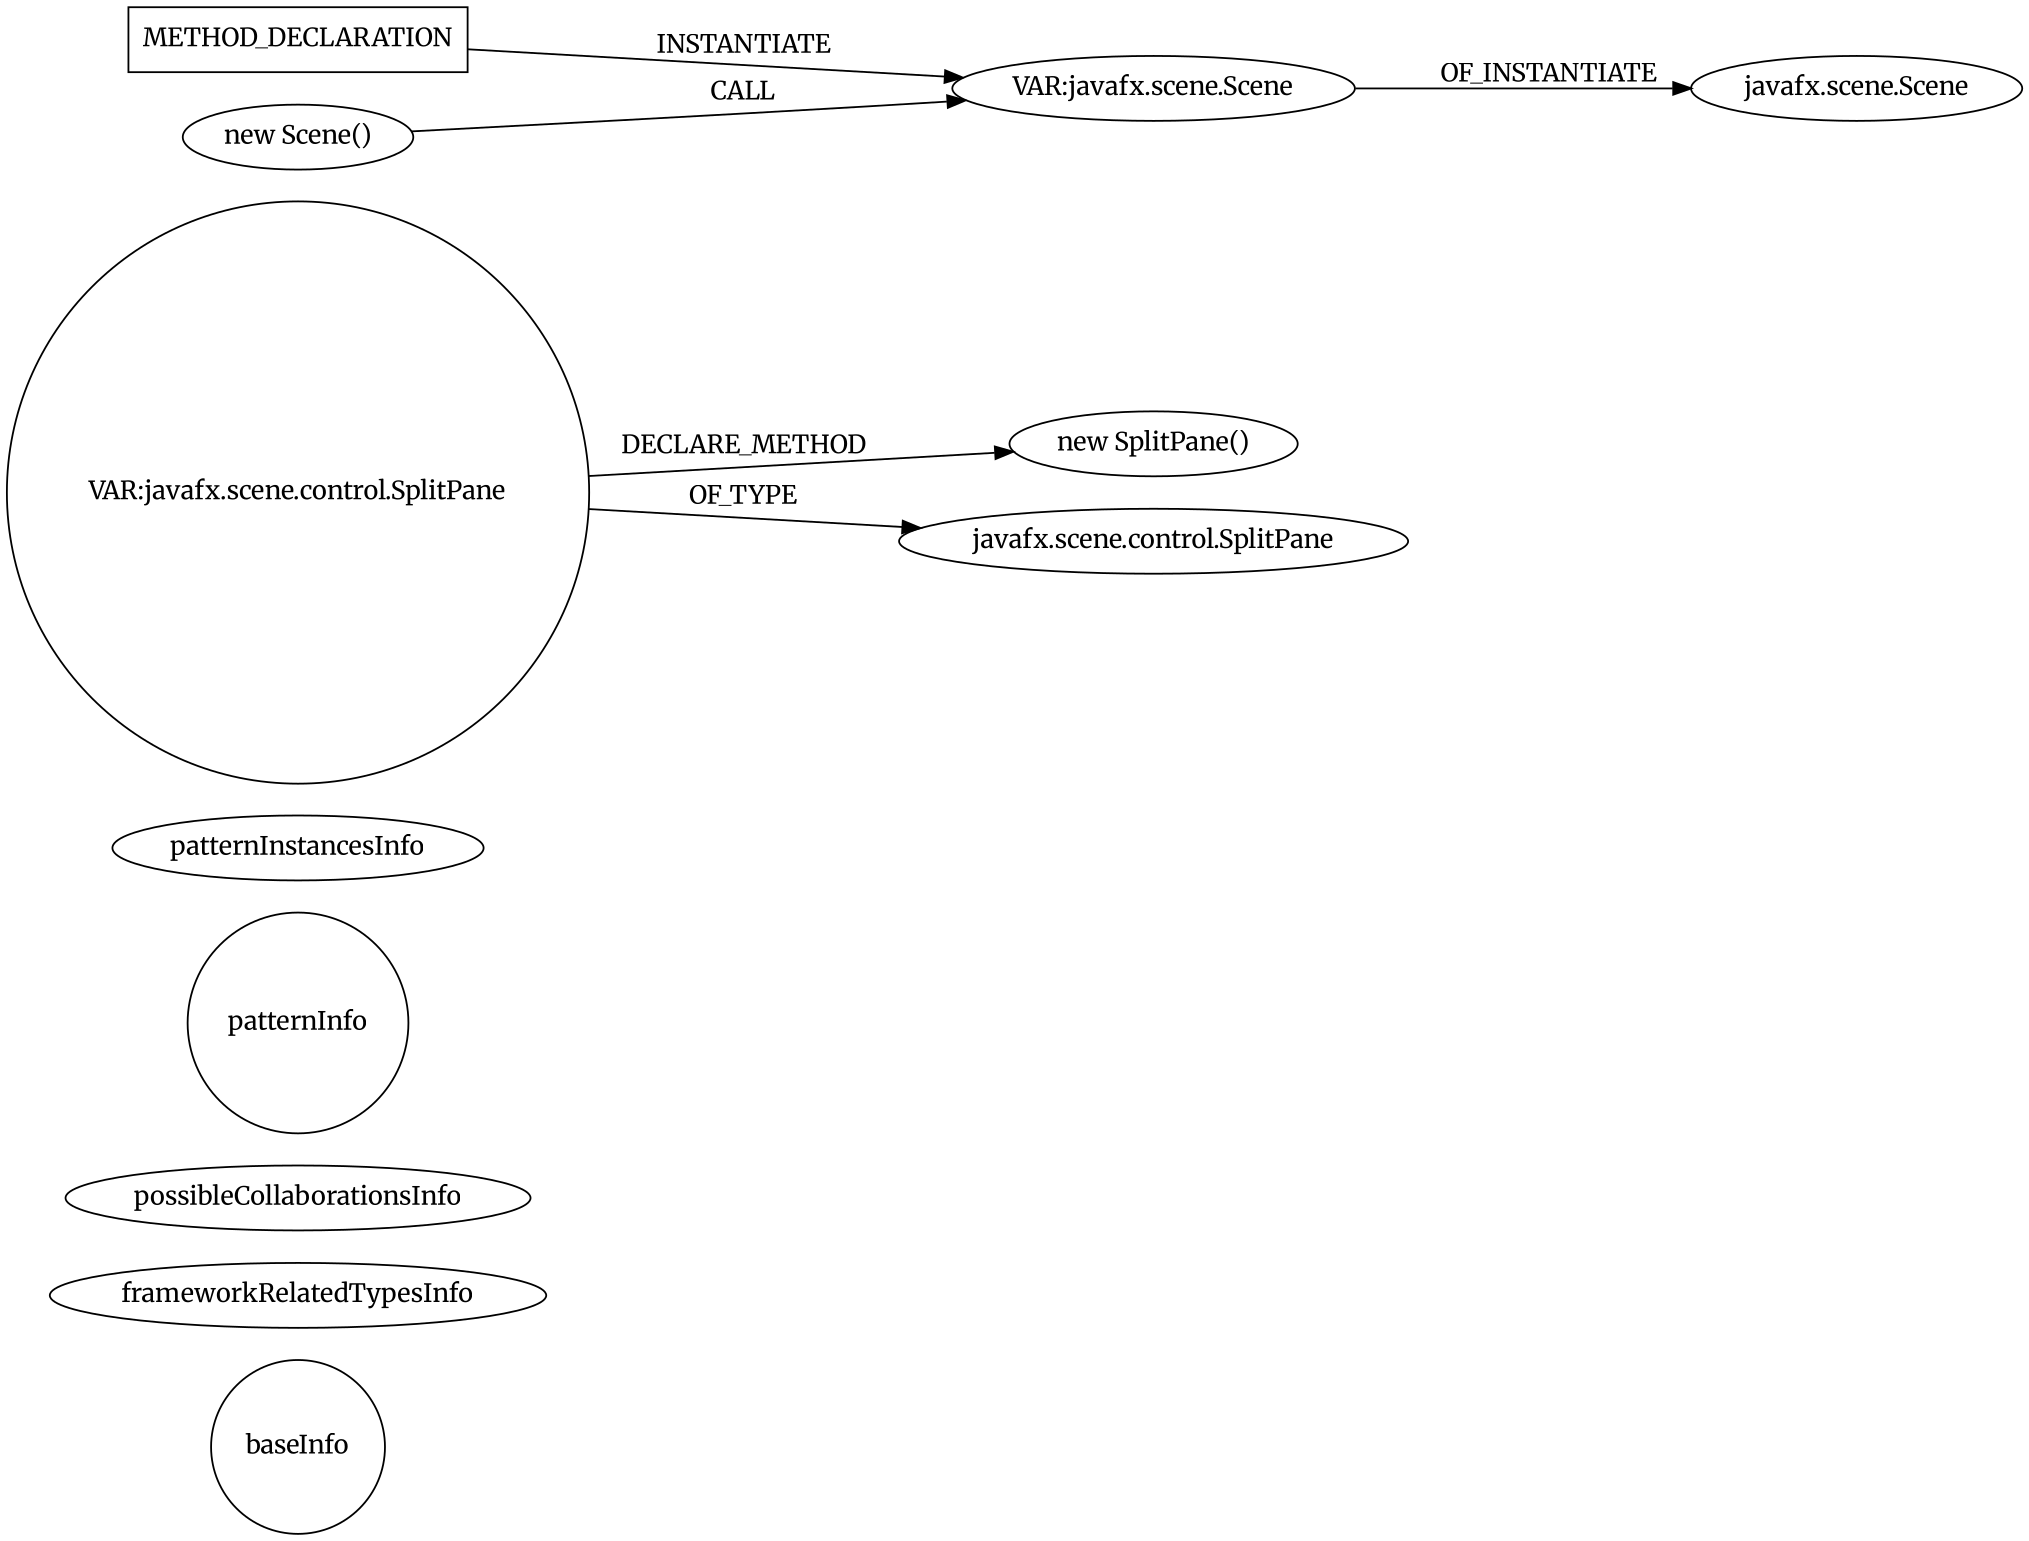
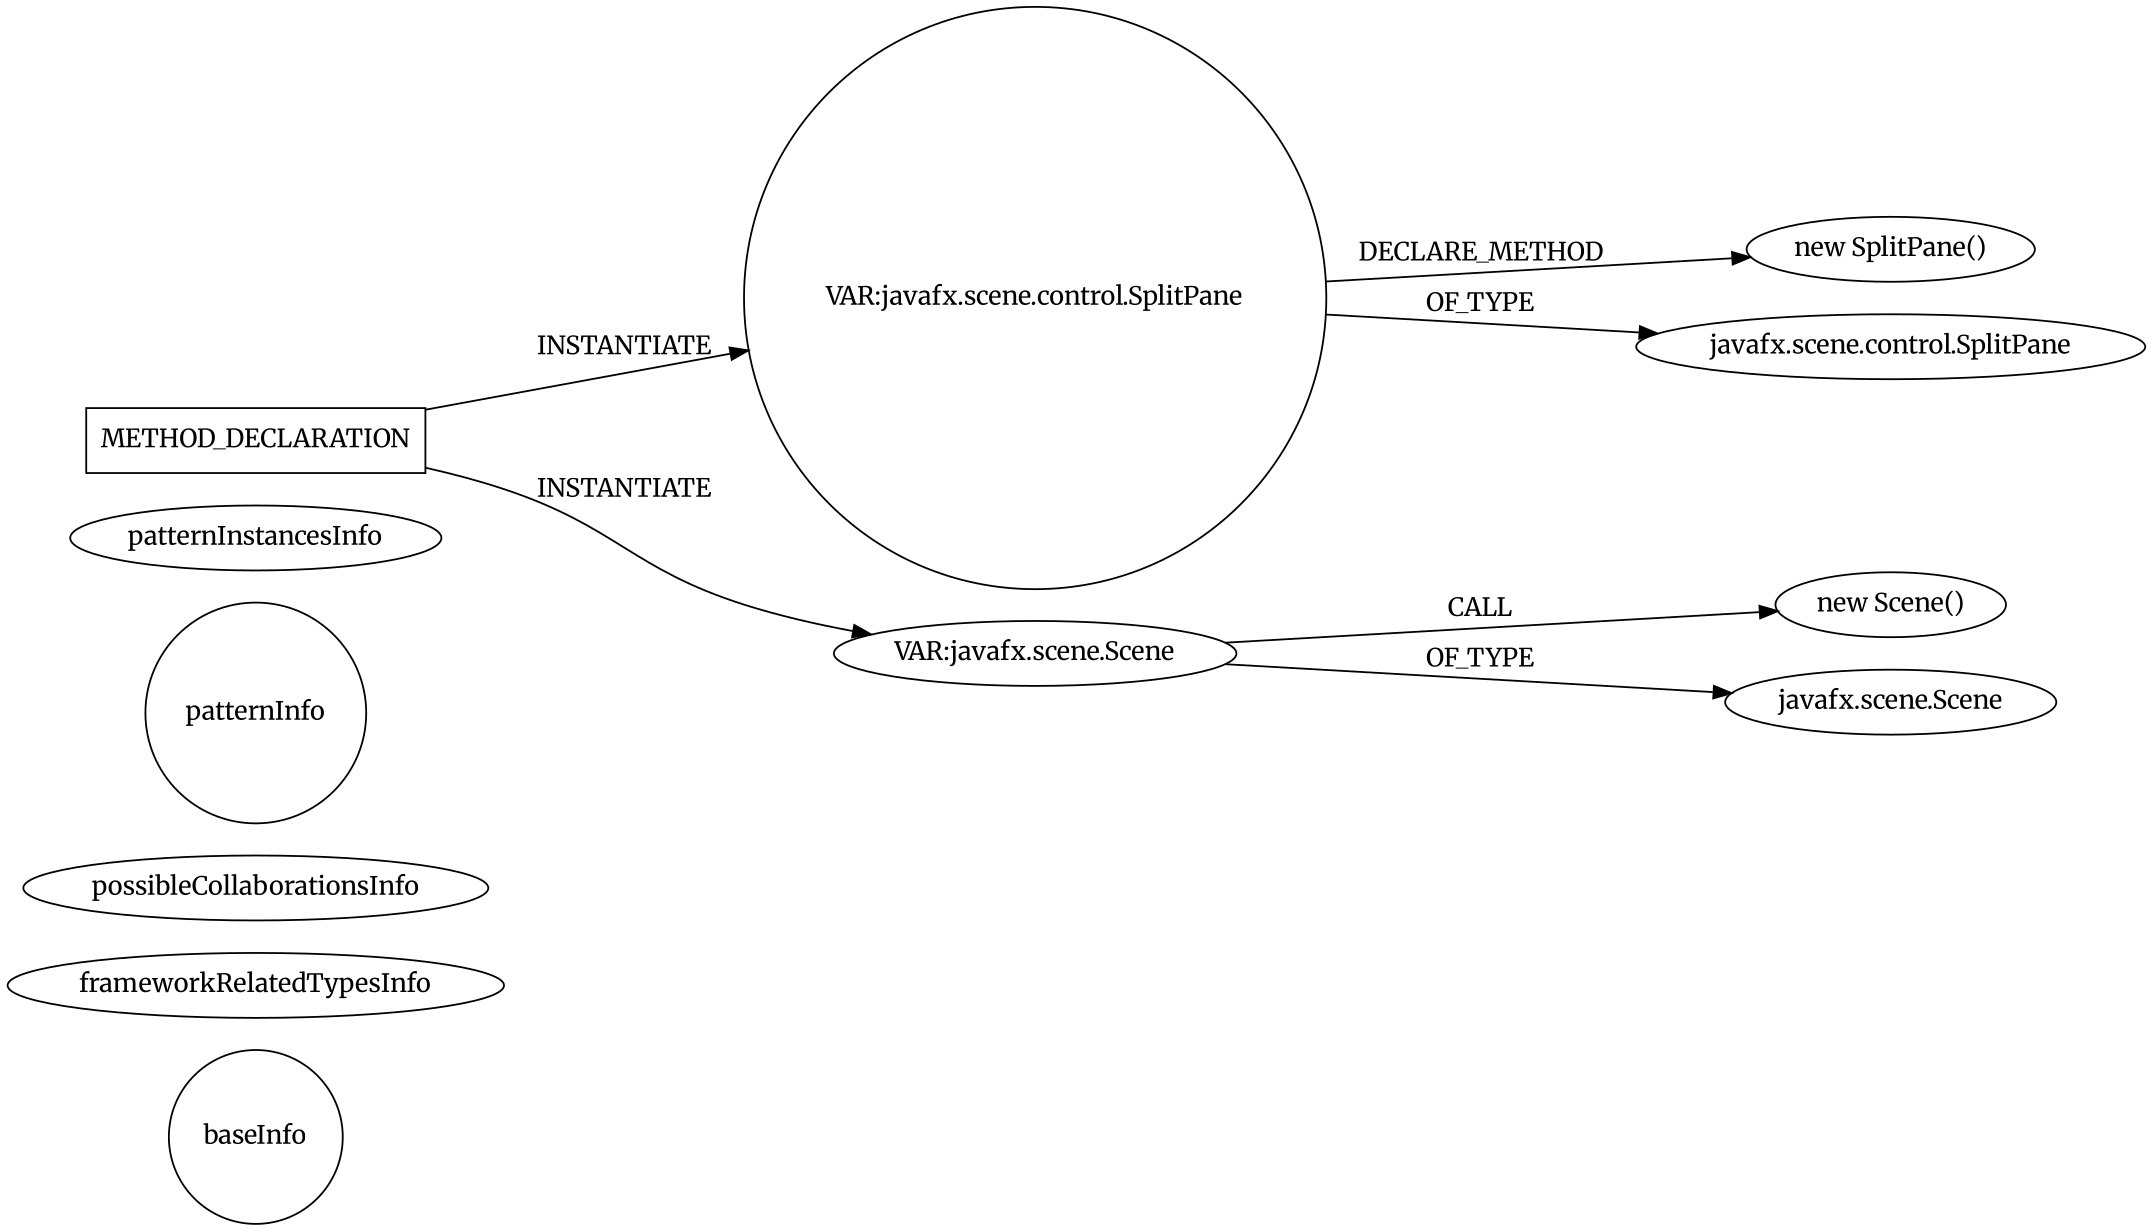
edge "VAR:javafx.scene.Scene" -> "javafx.scene.Scene": label "OF_INSTANTIATE" -> "OF_TYPE"
edge "new Scene()" -> "VAR:javafx.scene.Scene": reversed
edge "METHOD_DECLARATION" -> "VAR:javafx.scene.control.SplitPane": added, label "INSTANTIATE"
